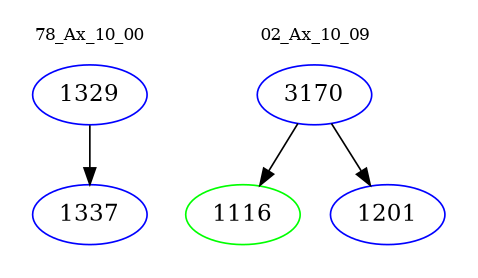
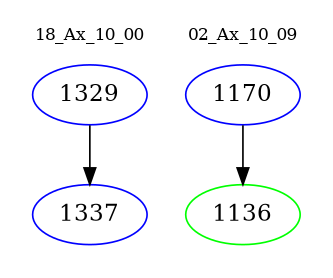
cluster "78_Ax_10_00": label "78_Ax_10_00" -> "18_Ax_10_00"
node "3170": label "3170" -> "1170"
node "1116": label "1116" -> "1136"
node "1201": removed
